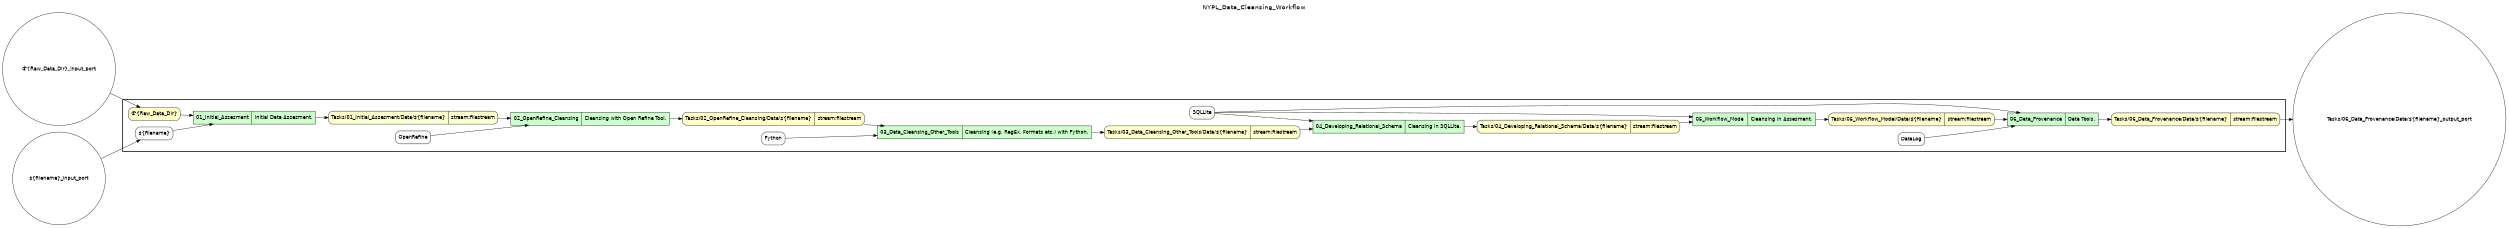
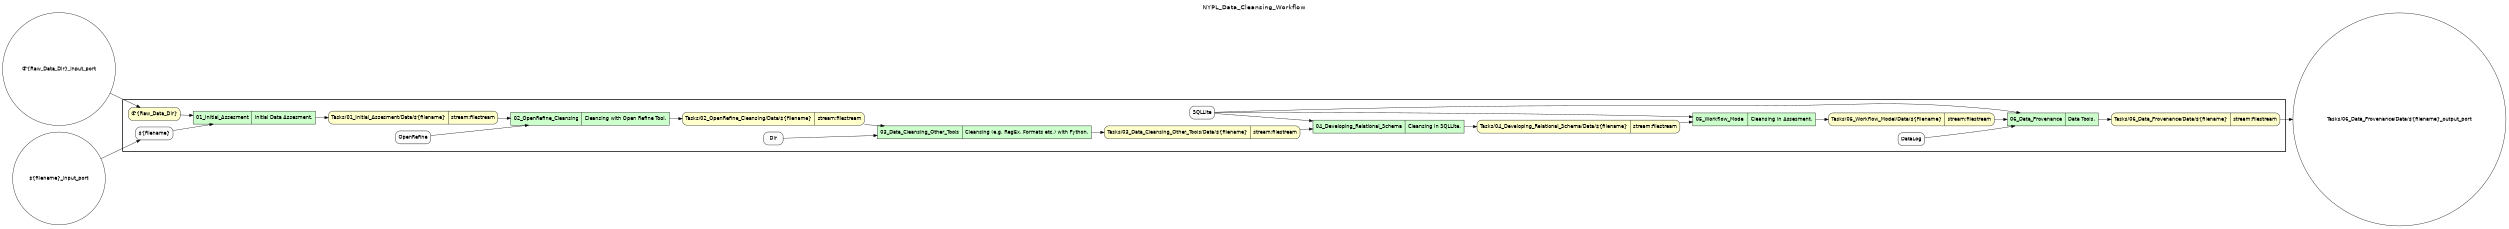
node "Python": label "Python" -> "Dir"
